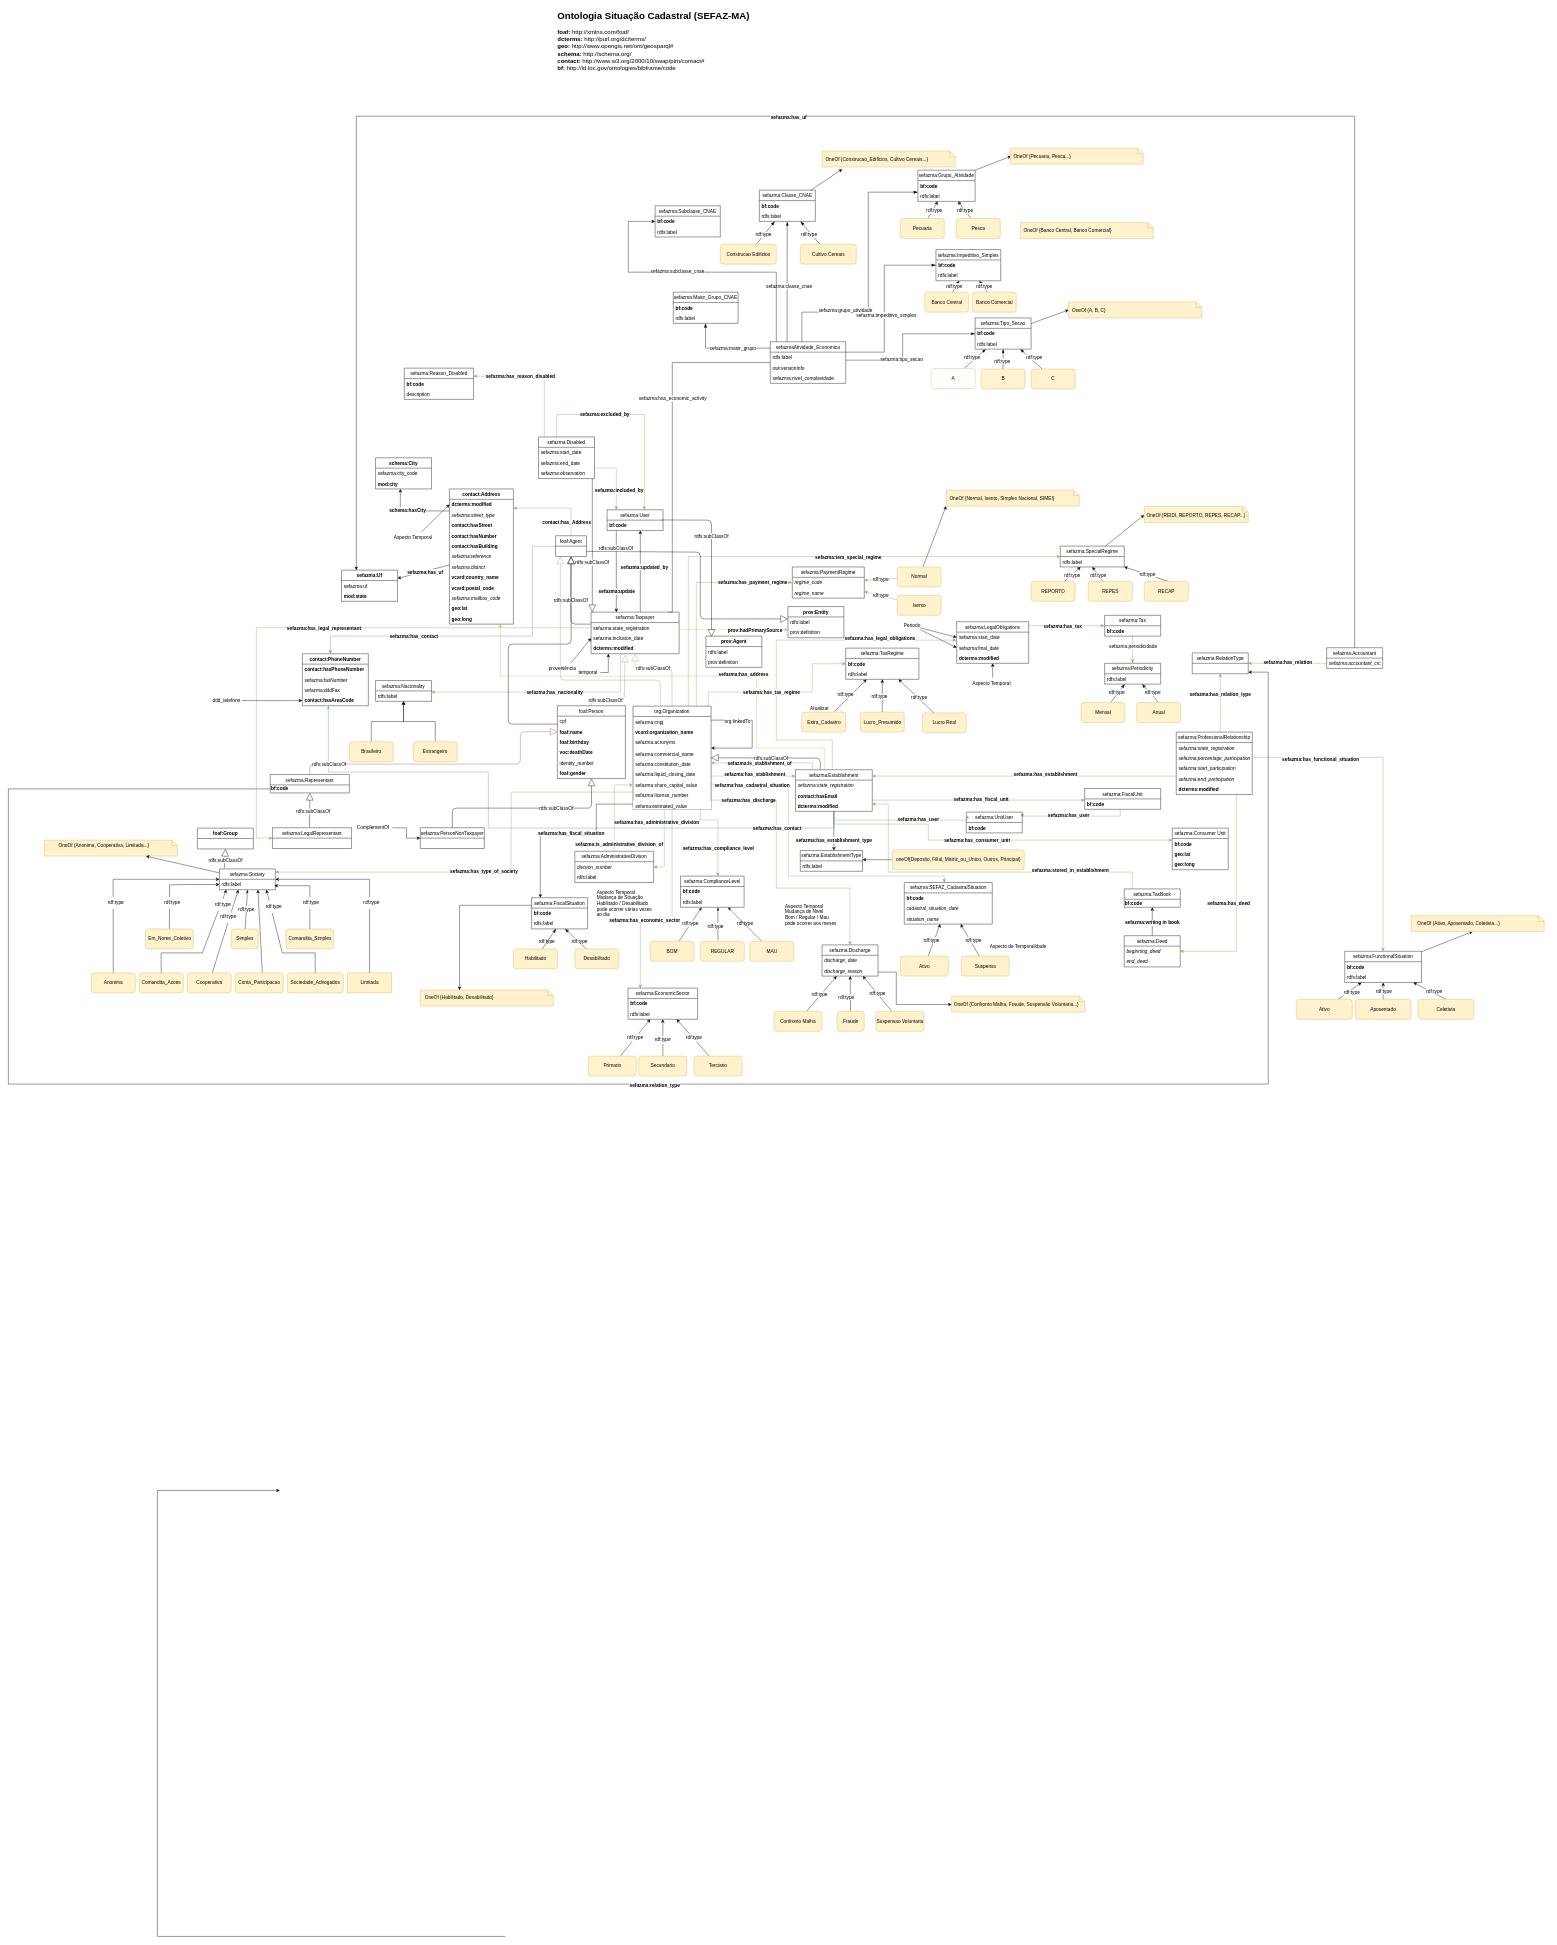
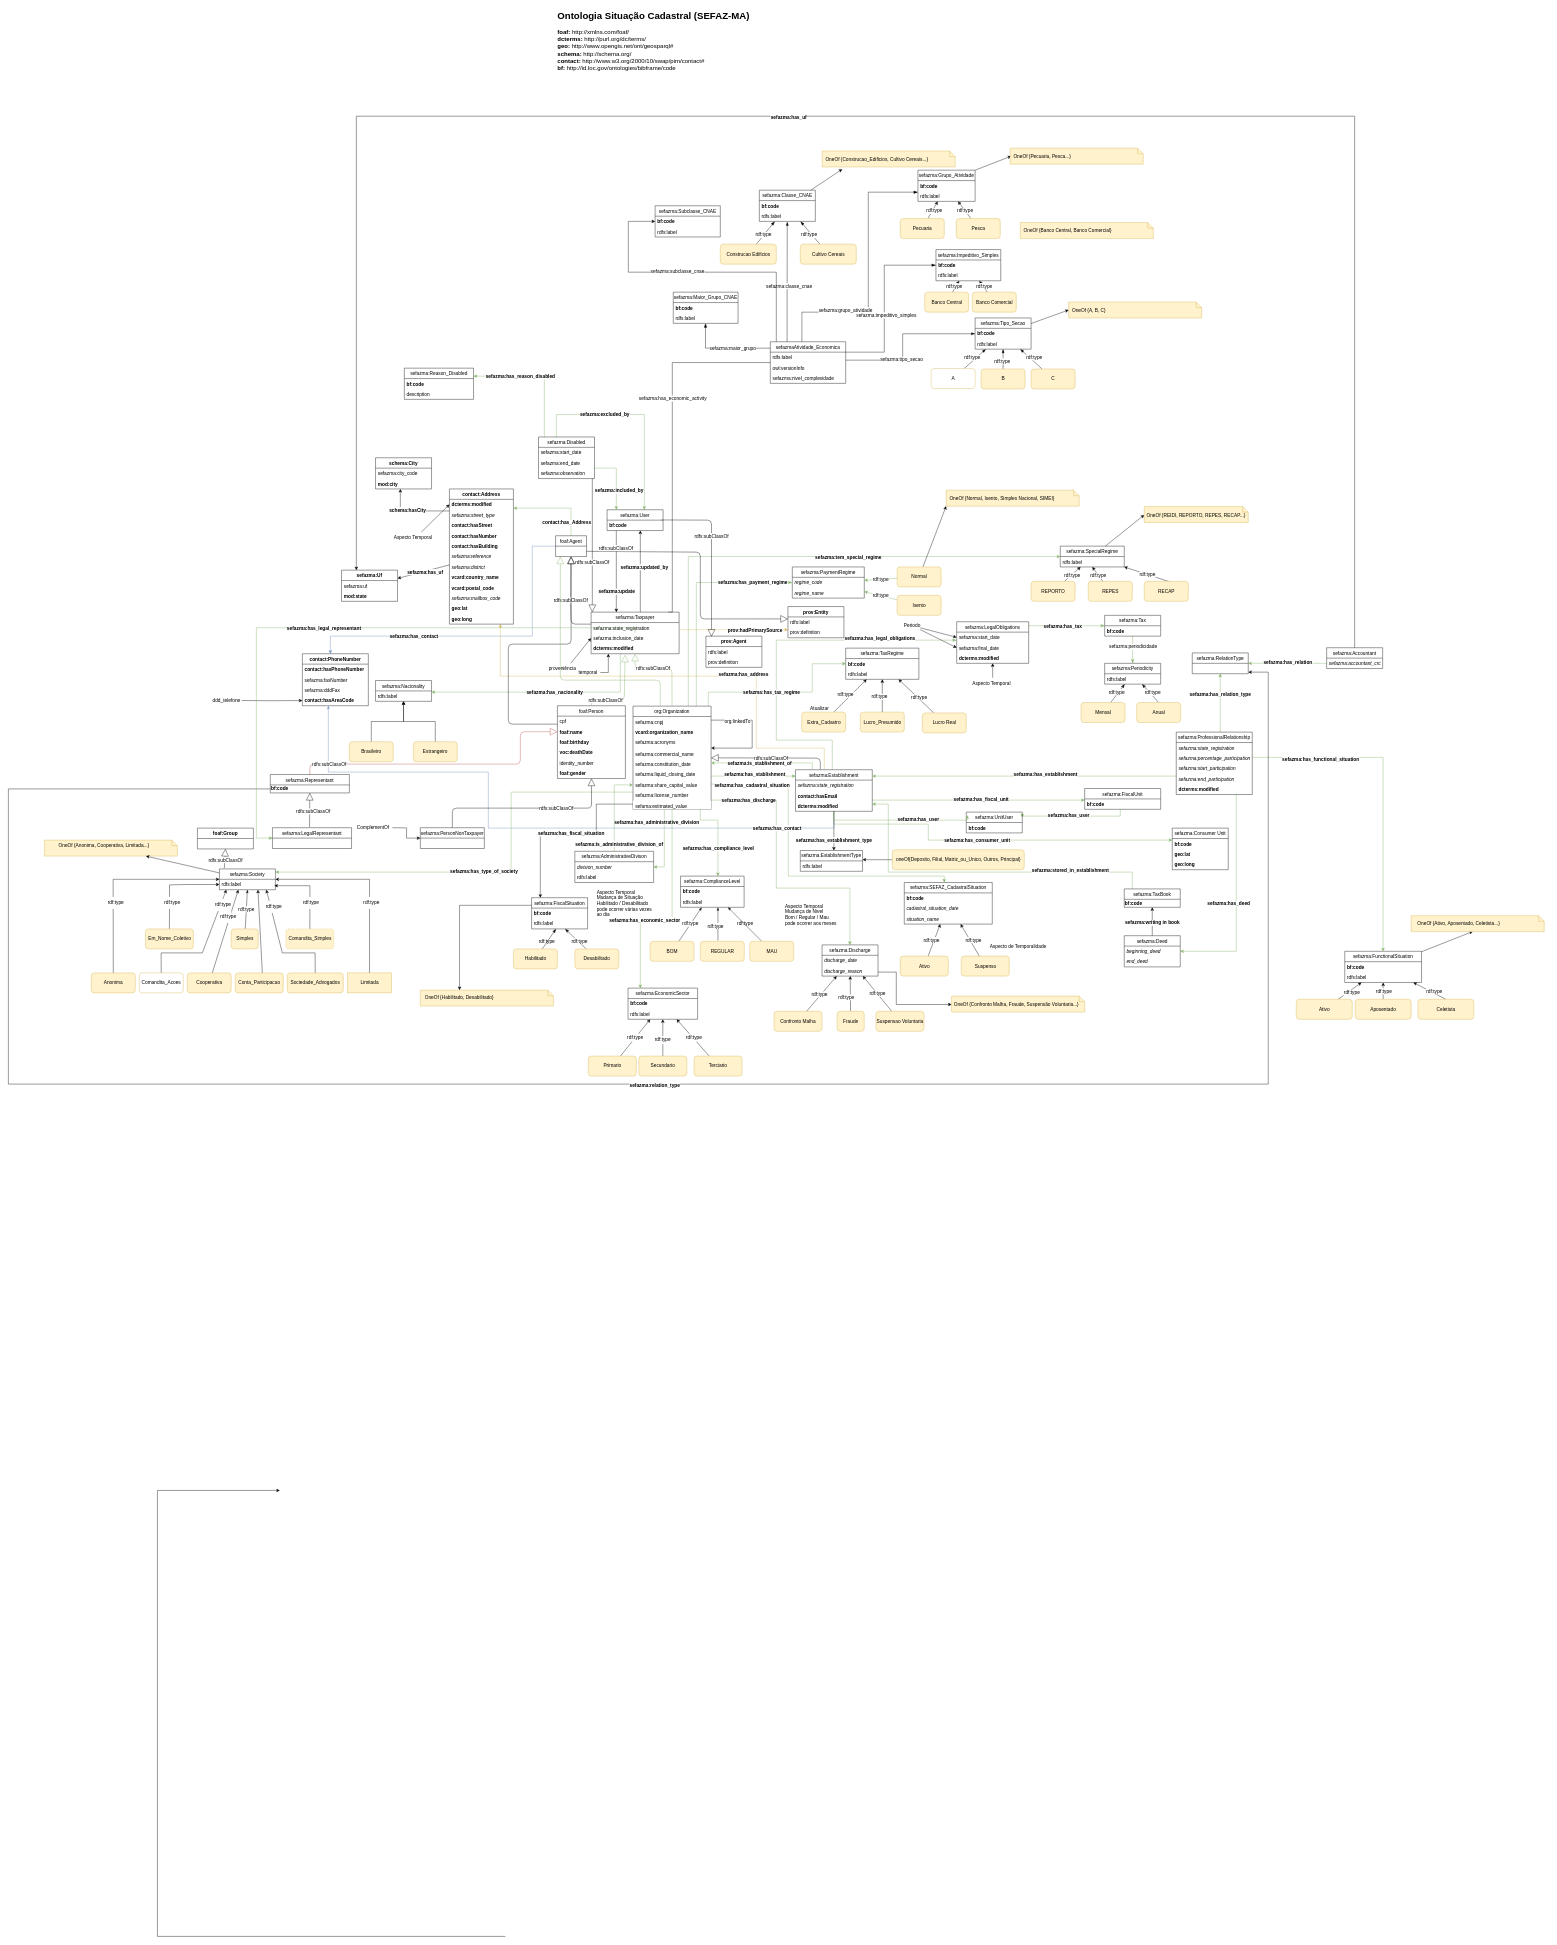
node "Comandita_Simples": style solid -> dashed
node "Comandita_Acoes": fillcolor #fff2cc -> #ffffff
